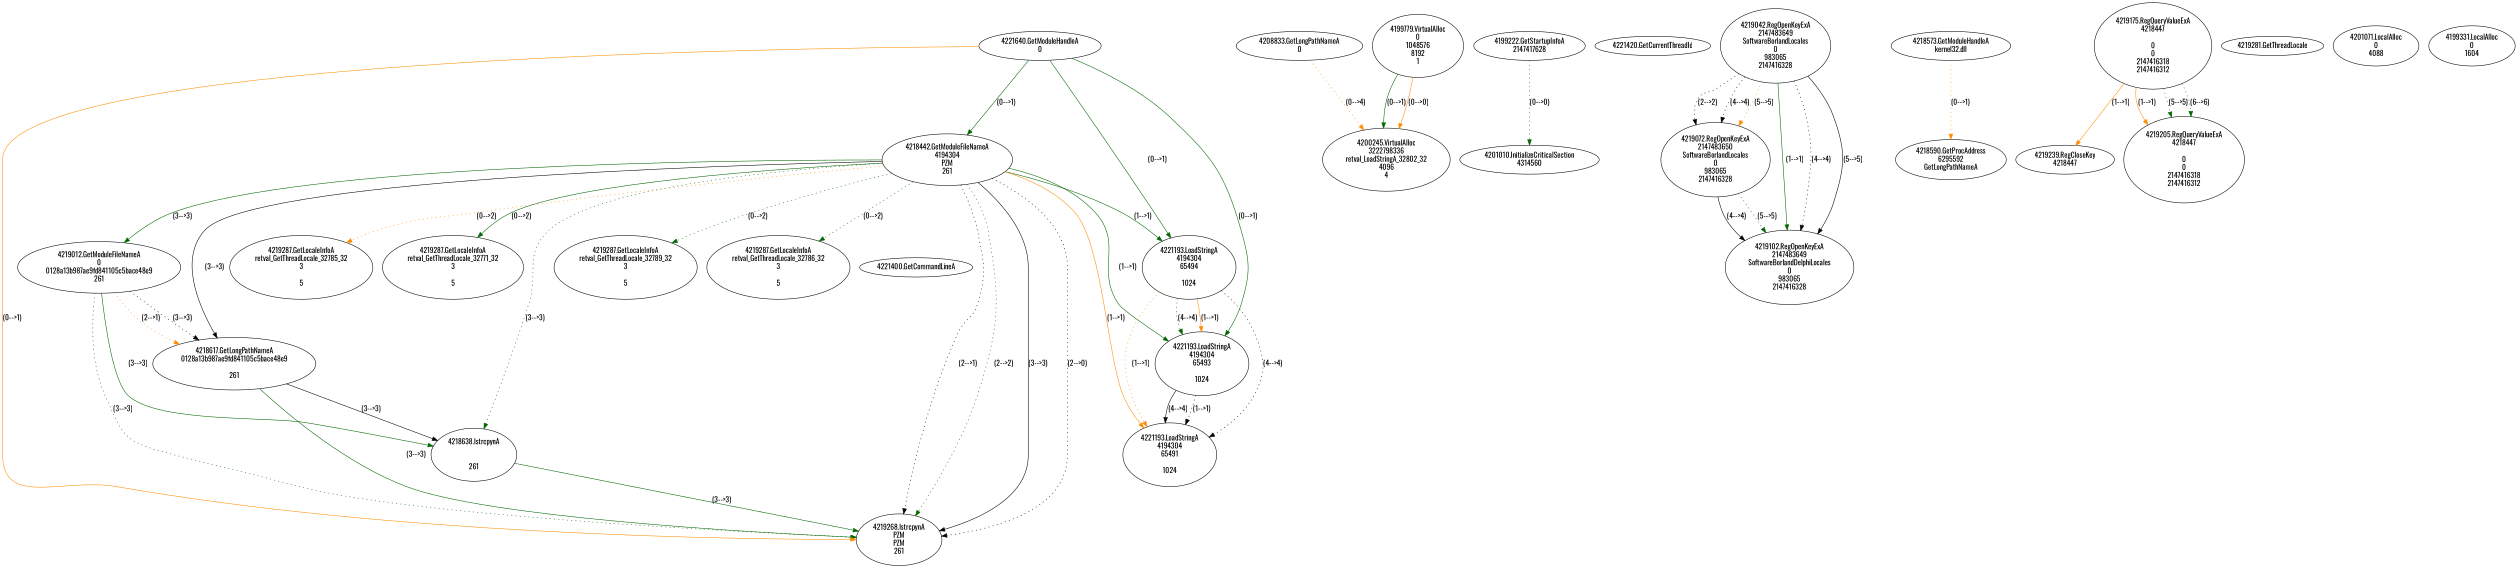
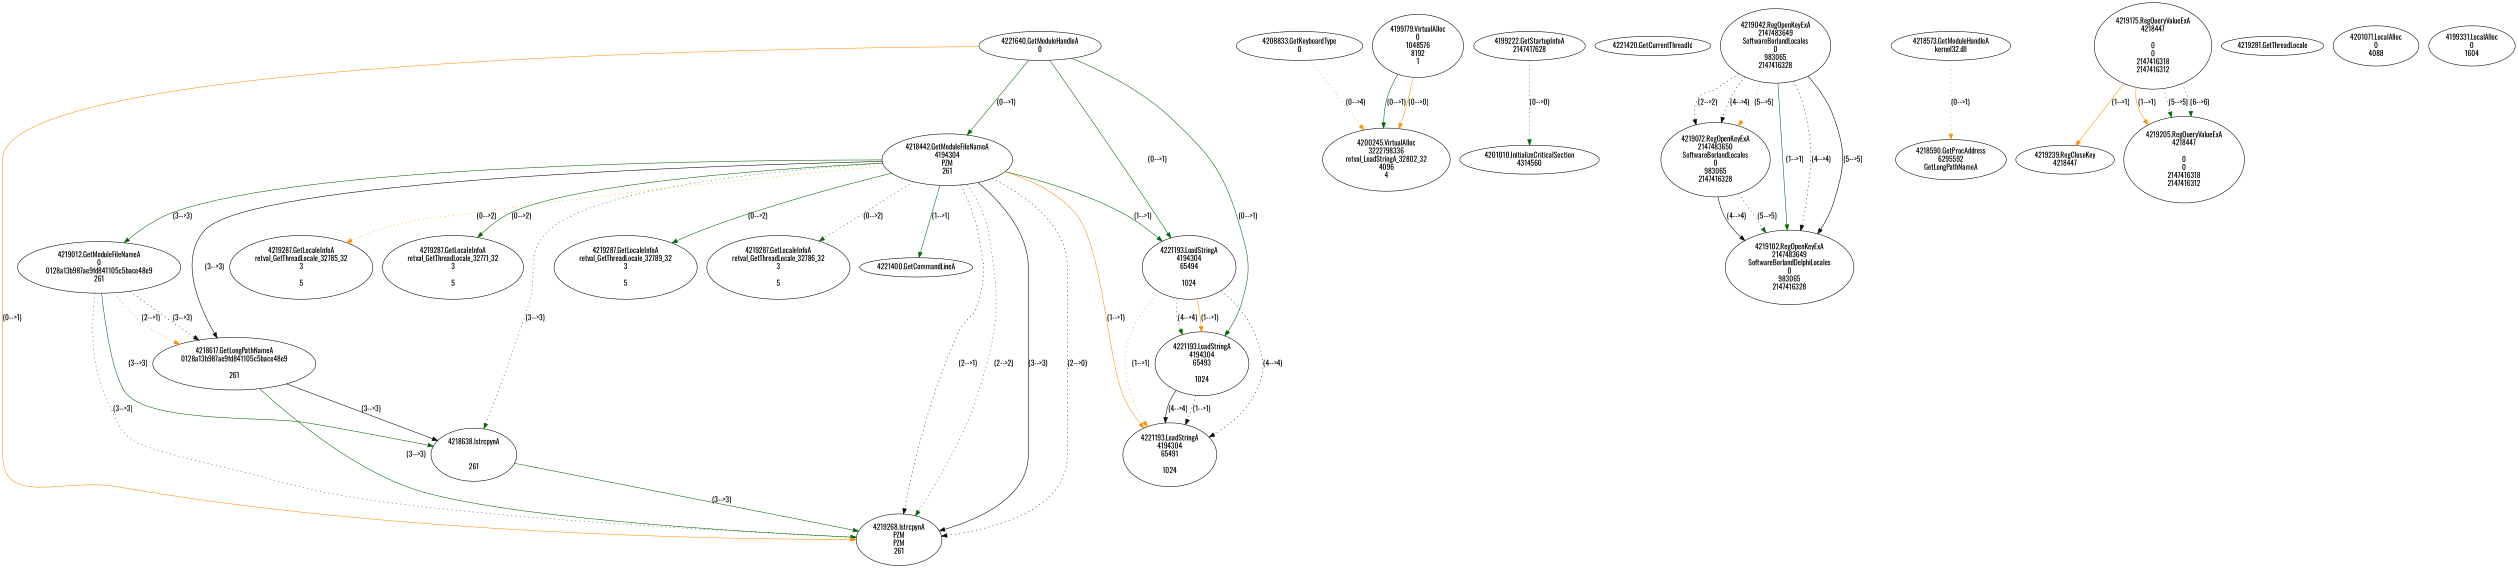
node "4208833.GetLongPathNameA 0": label "4208833.GetLongPathNameA 0" -> "4208833.GetKeyboardType 0"
edge "4218442.GetModuleFileNameA 4194304 PZM 261" -> "4219287.GetLocaleInfoA retval_GetThreadLocale_32789_32 3 5": style dotted -> solid
edge "4218442.GetModuleFileNameA 4194304 PZM 261" -> "4221193.LoadStringA 4194304 65493 1024": now "4218442.GetModuleFileNameA 4194304 PZM 261" -> "4221400.GetCommandLineA"
